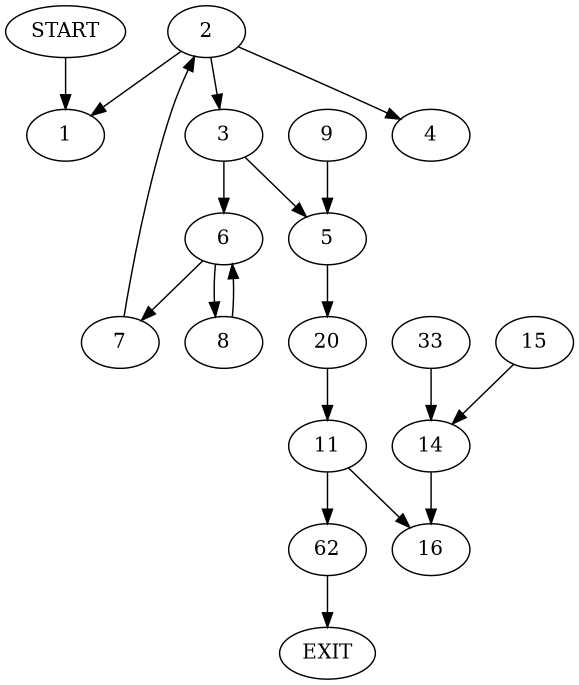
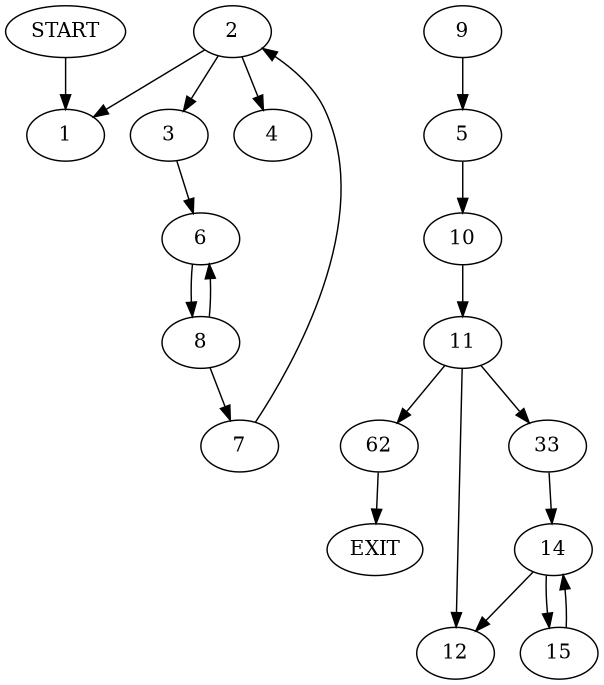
edge "3" -> "5": removed
edge "6" -> "7": now "8" -> "7"
node "20": label "20" -> "10"
edge "11" -> "33": added
node "16": label "16" -> "12"
edge "14" -> "15": added
